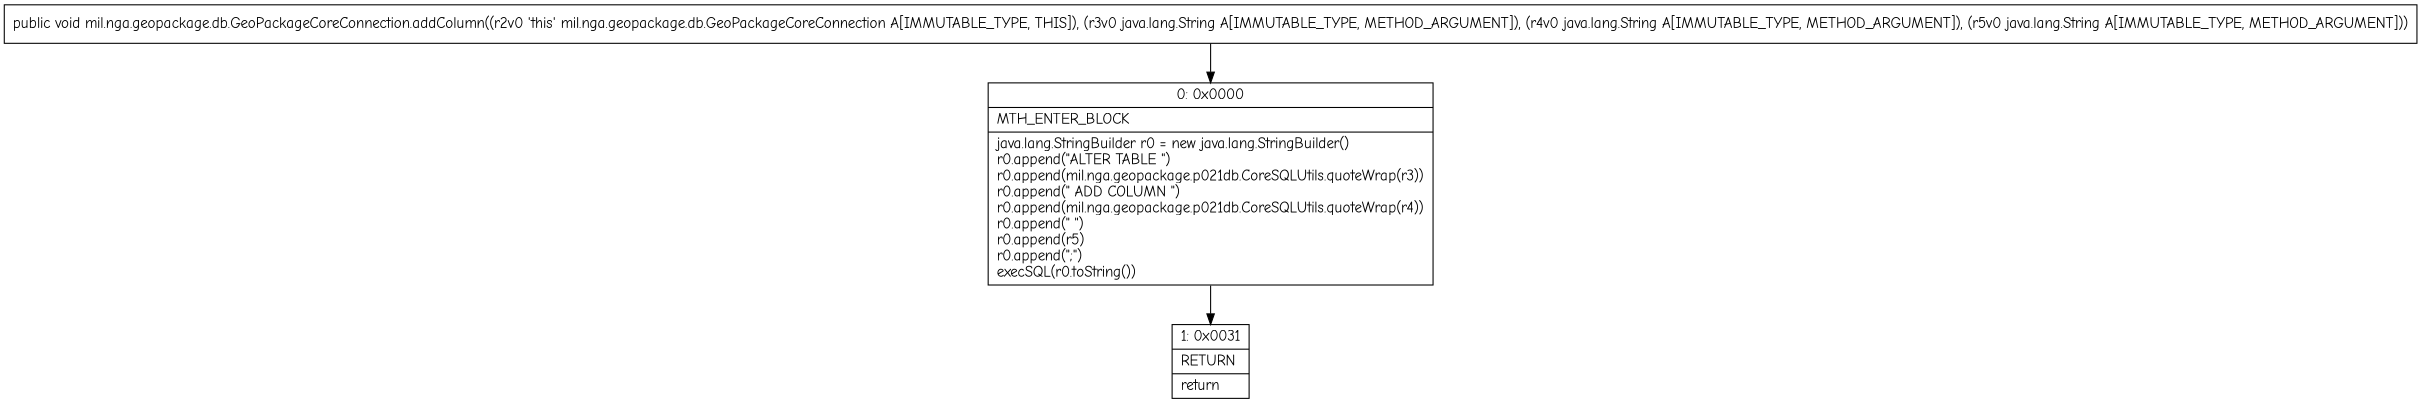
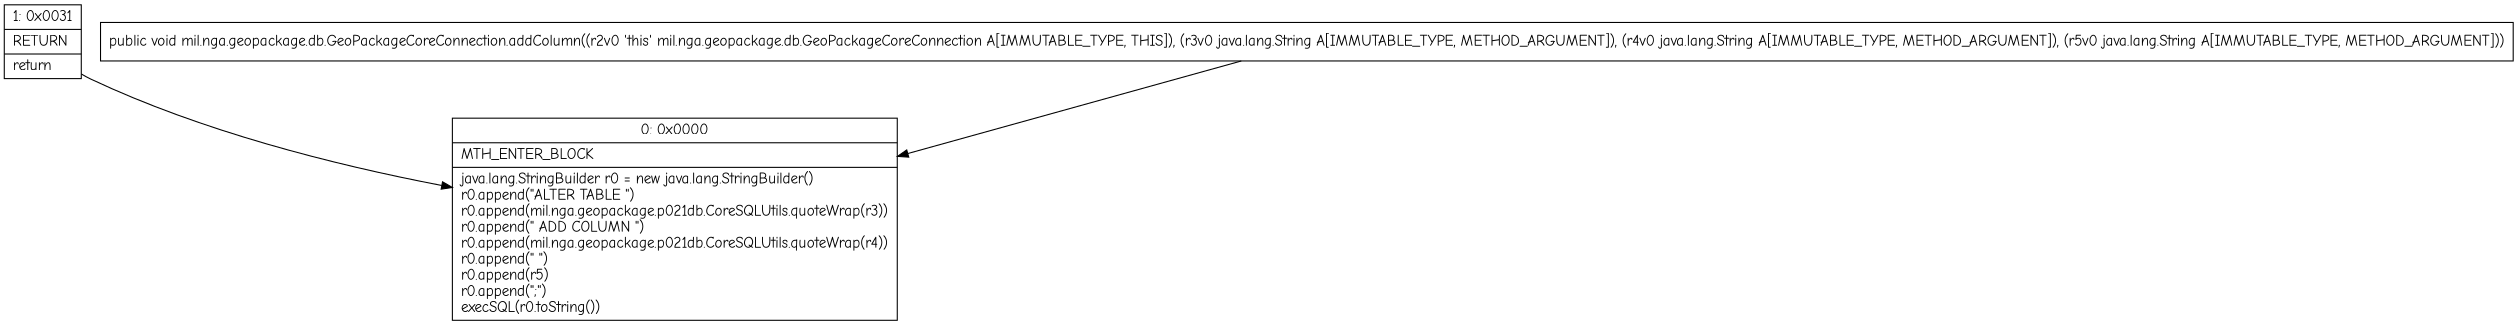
edge "0: 0x0000" -> "1: 0x0031": reversed
